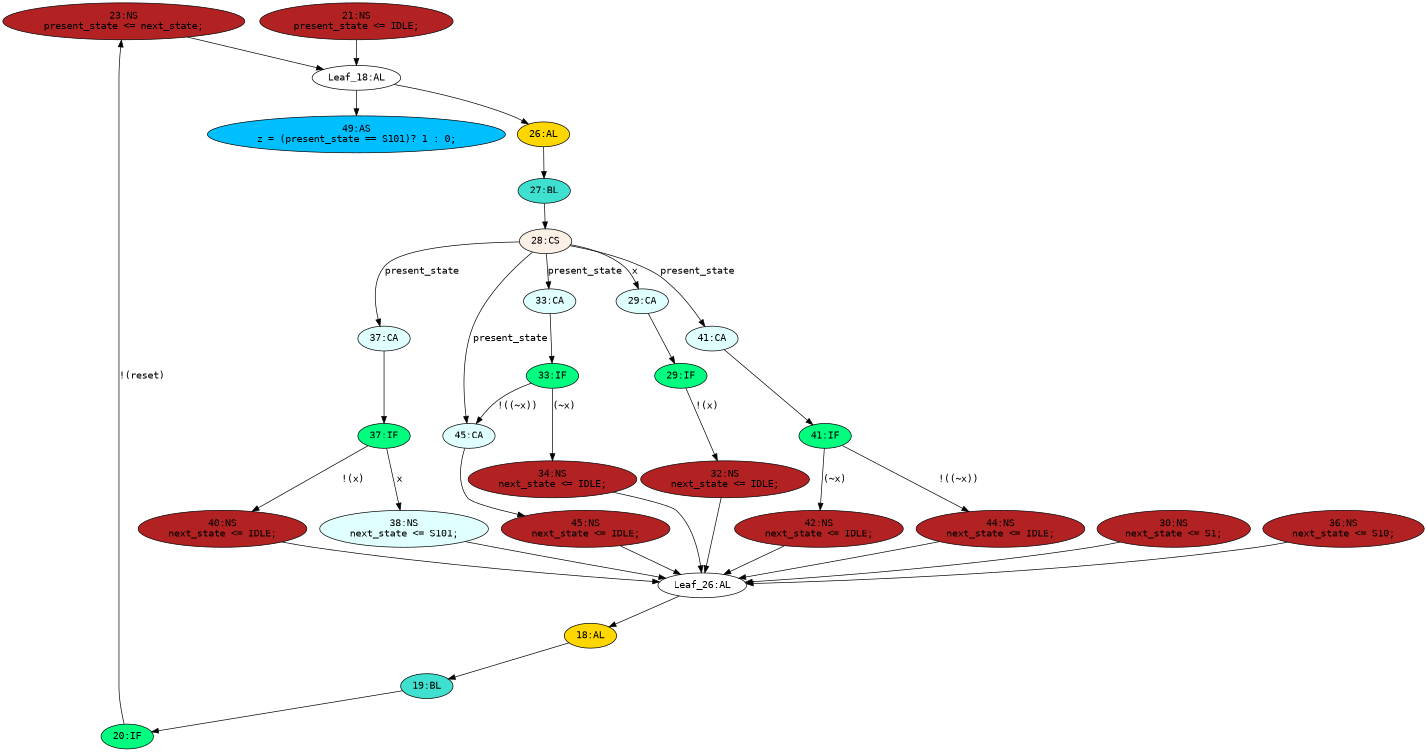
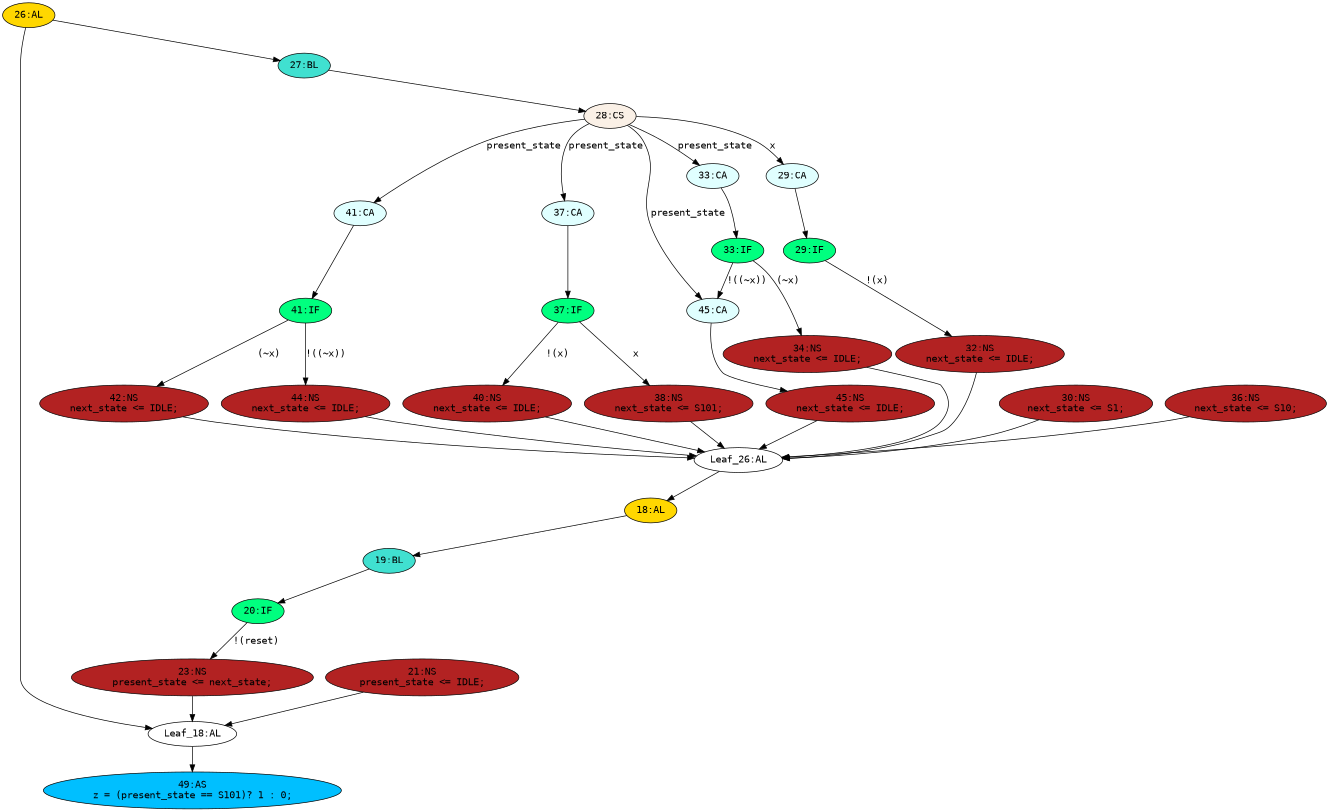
edge "Leaf_18:AL" -> "26:AL": reversed
node "38:NS next_state <= S101;": fillcolor lightcyan -> firebrick
